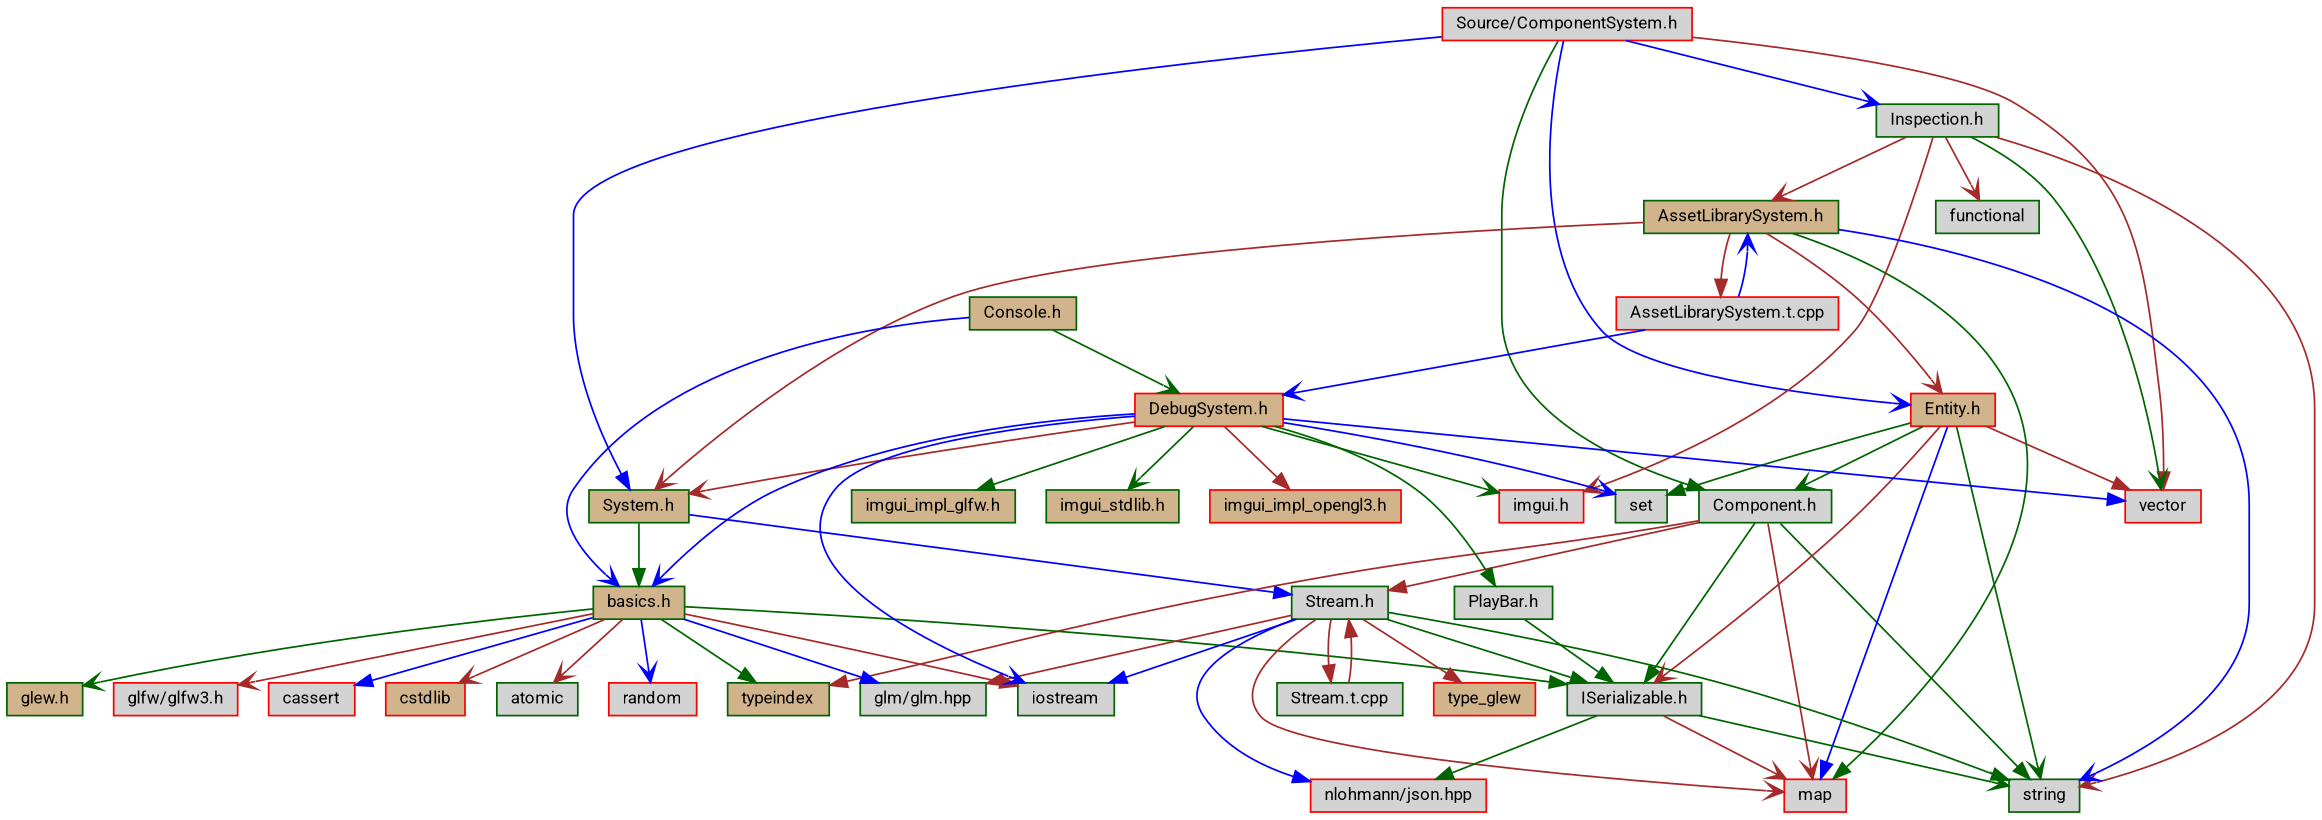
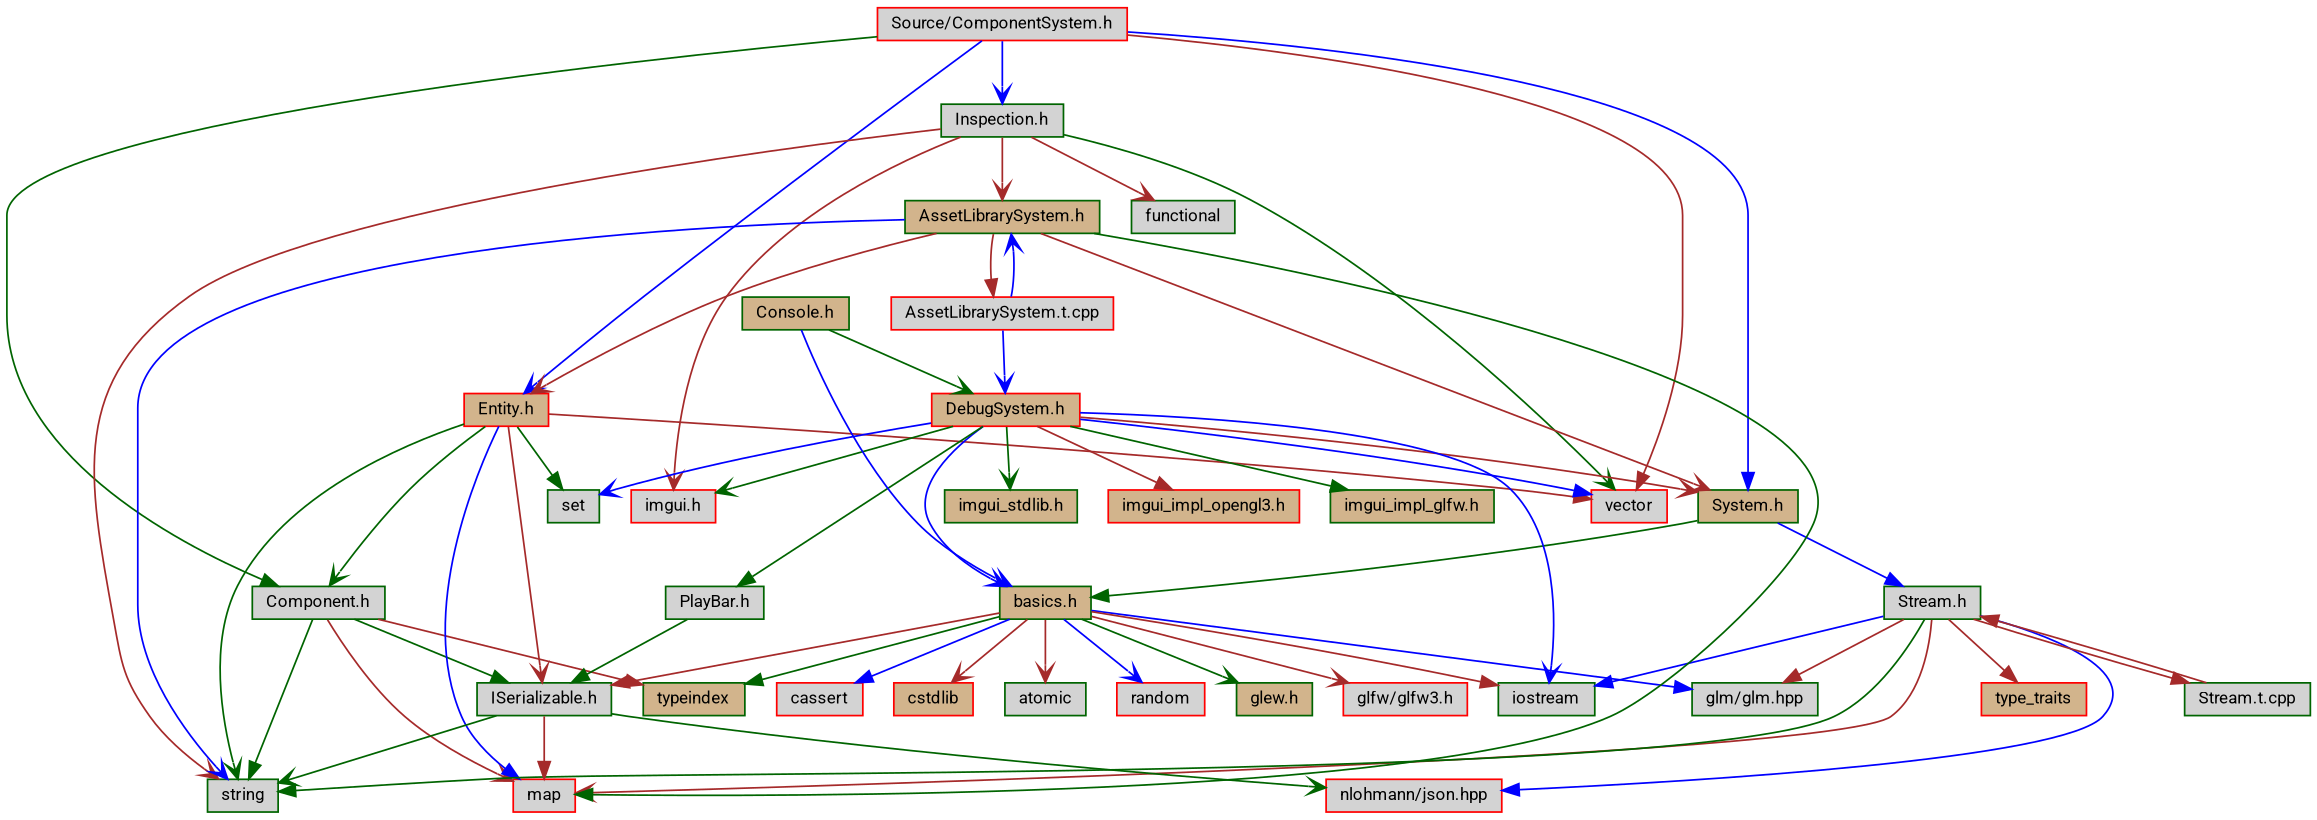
edge "Component.h" -> "Stream.h": removed
edge "basics.h" -> "ISerializable.h": color darkgreen -> brown
edge "Stream.h" -> "ISerializable.h": removed
node "type_glew": label "type_glew" -> "type_traits"
edge "ISerializable.h" -> "map": arrowhead vee -> normal
edge "ISerializable.h" -> "nlohmann/json.hpp": arrowhead normal -> vee
